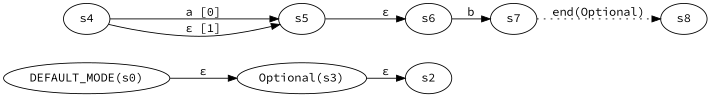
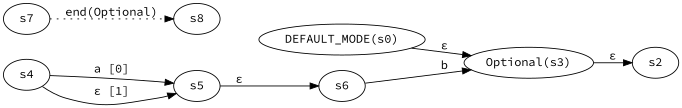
edge "s6" -> "s7": now "s6" -> "Optional(s3)"
